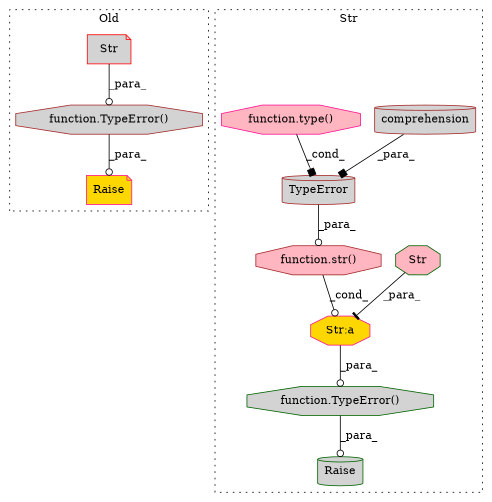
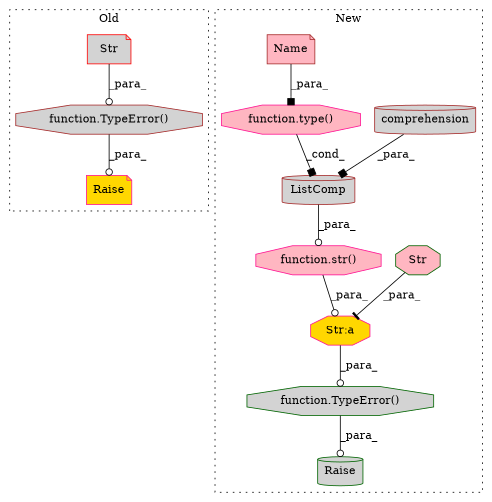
cluster "Str": label "Str" -> "New"
node "Name": added
node "TypeError": label "TypeError" -> "ListComp"
node "function.str()": color brown -> deeppink
edge "function.str()" -> "Str:a": label "_cond_" -> "_para_"
